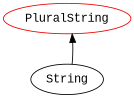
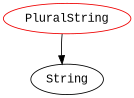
edge "String" -> "PluralString": reversed
